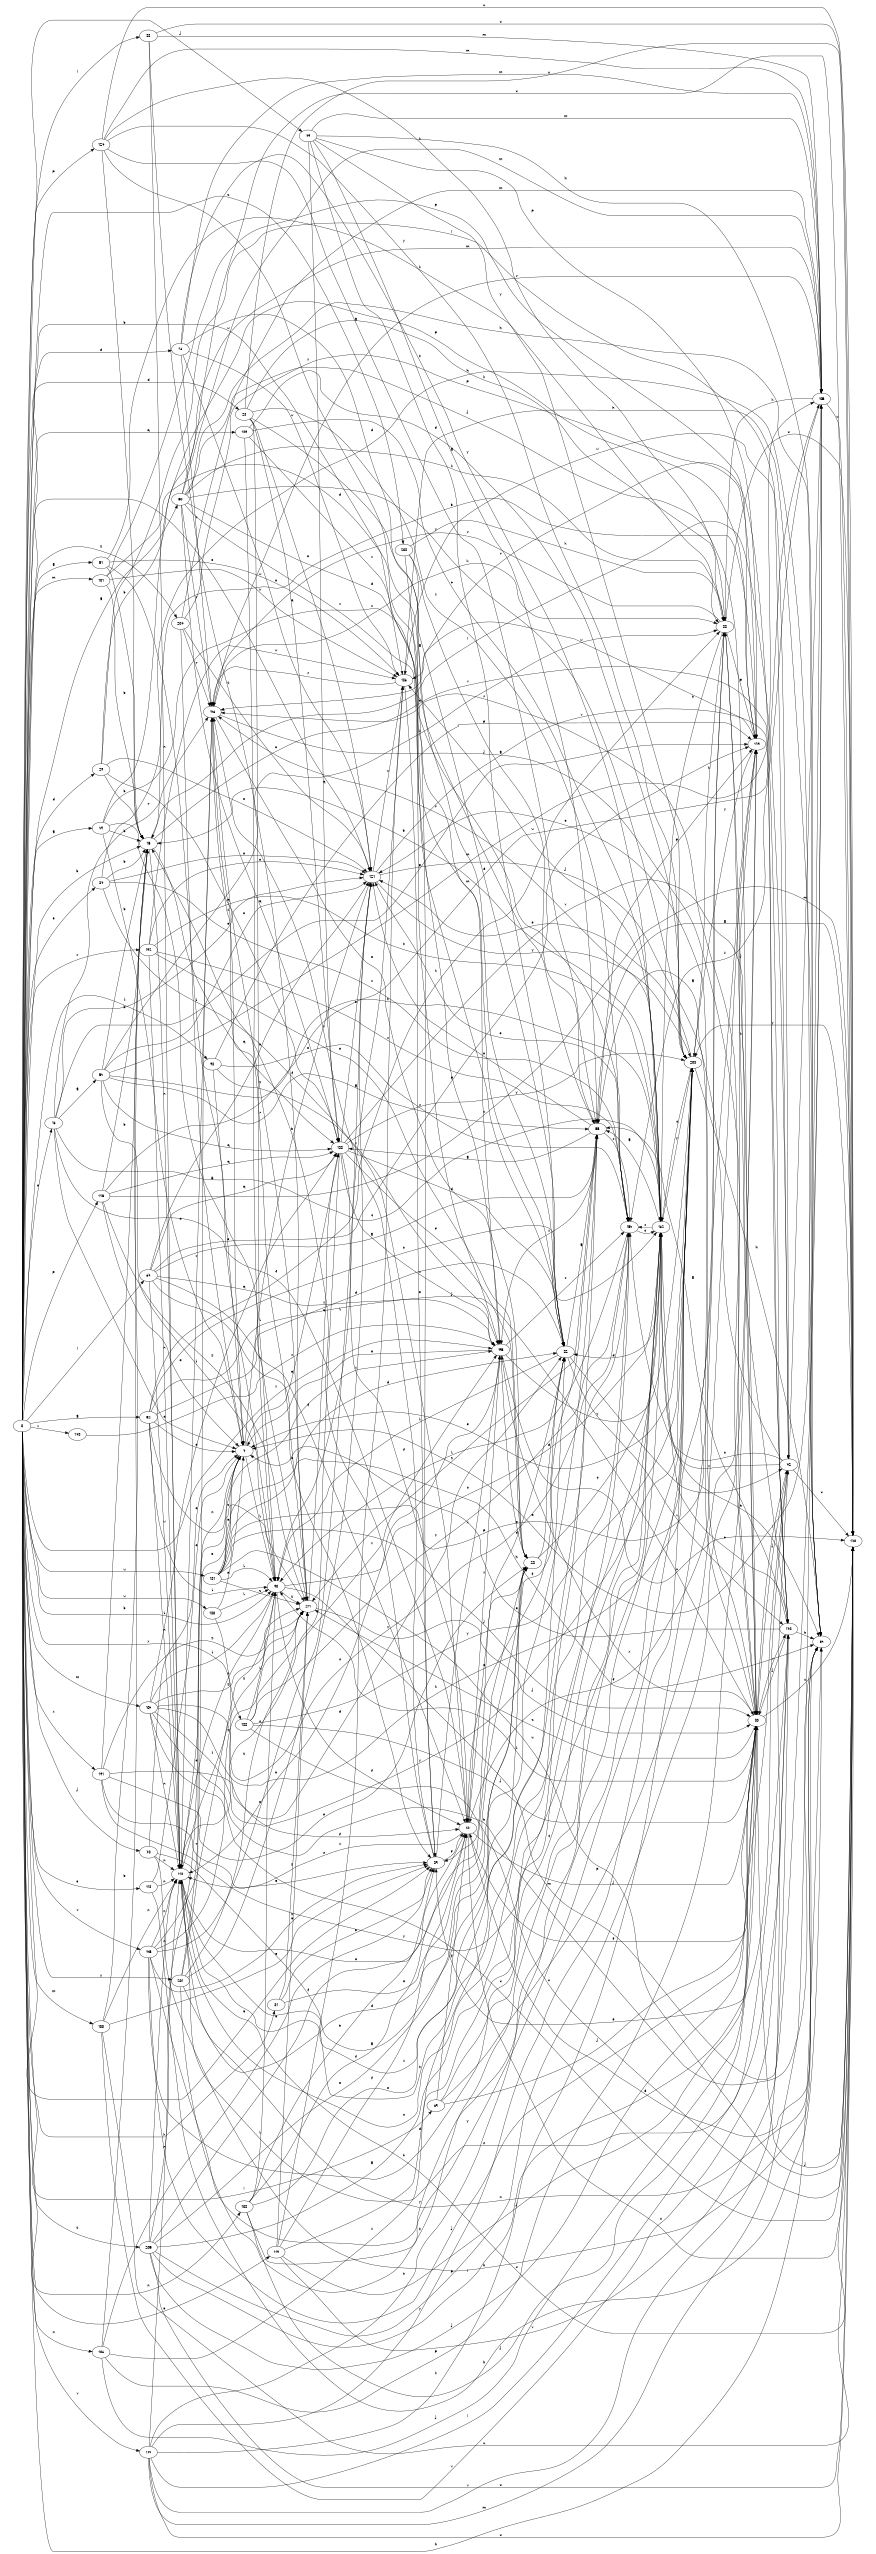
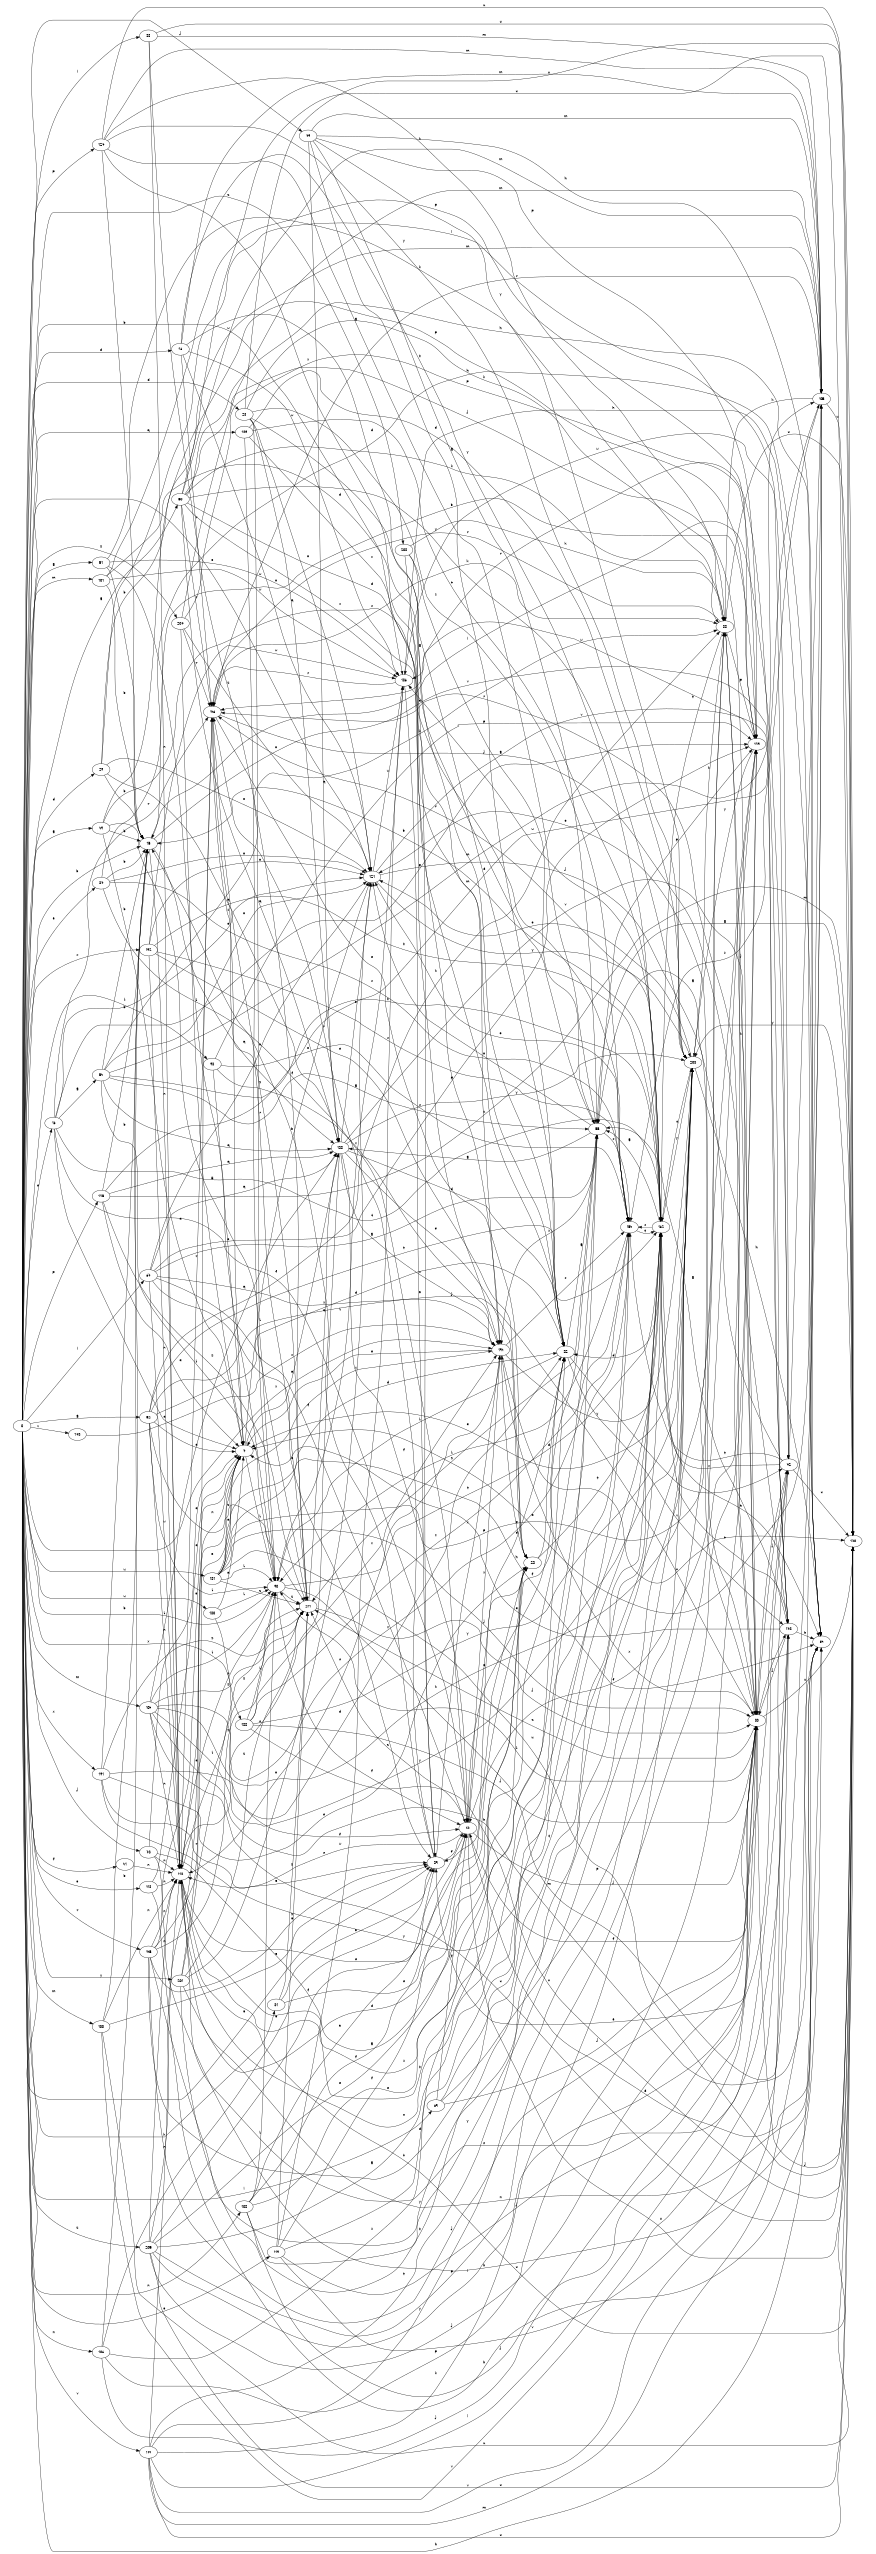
node "195": label "195" -> "194"
edge "145" -> "121": now "145" -> "7"
edge "47" -> "211": added, label "z"
node "41": added
